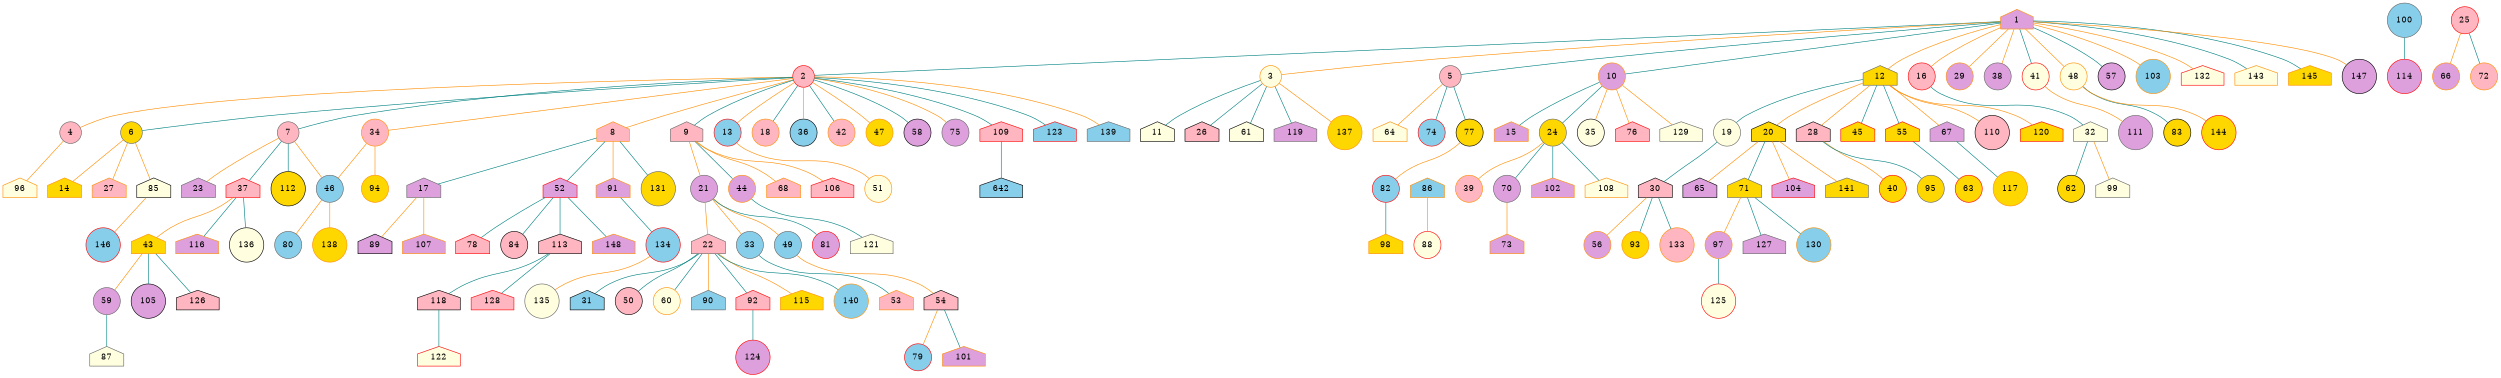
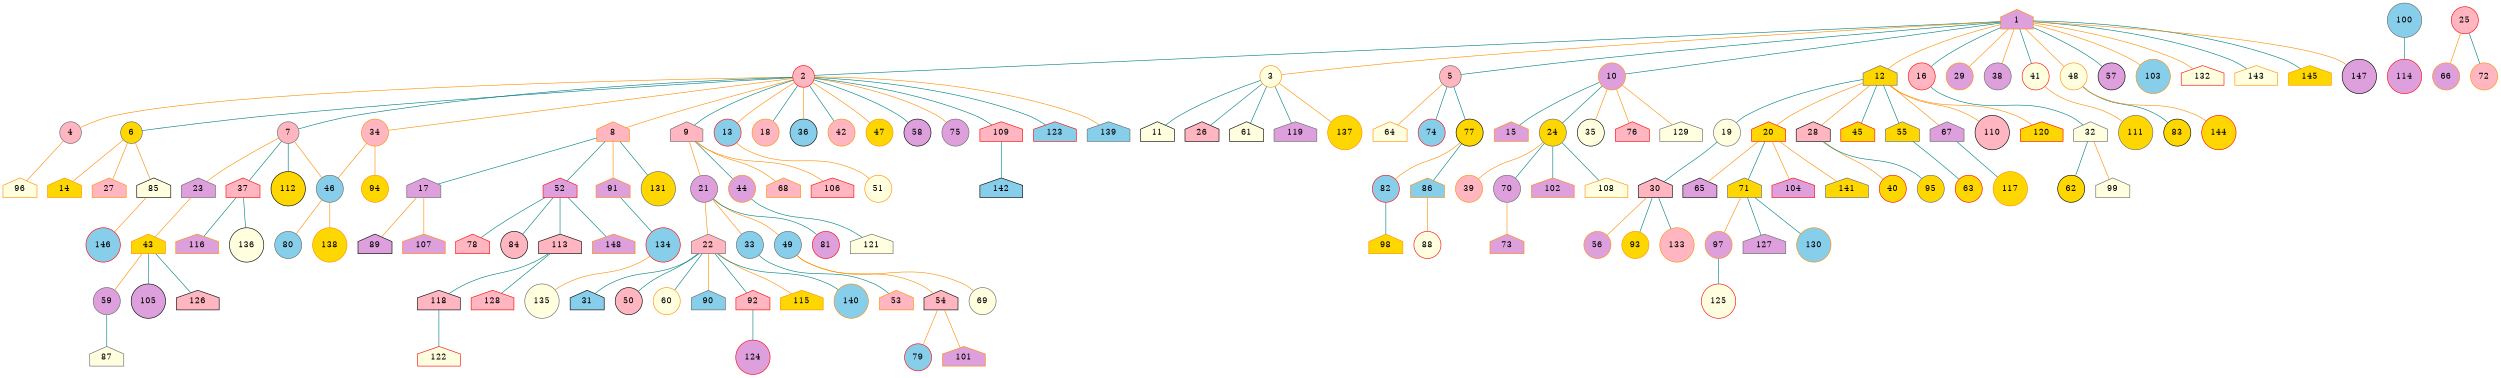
edge "1" -- "16": color darkorange -> teal
node "20": color black -> red
node "55": color red -> gray40
node "111": fillcolor plum -> gold
edge "77" -- "86": added
node "642": label "642" -> "142"
edge "37" -- "43": now "23" -- "43"
node "69": added
edge "54" -- "101": color teal -> darkorange
